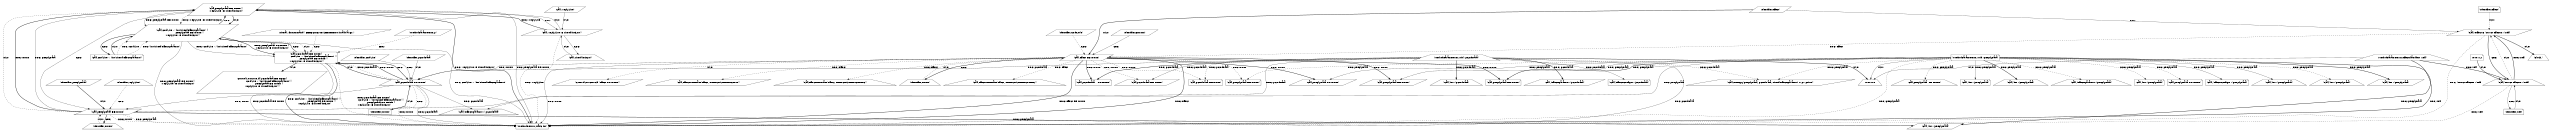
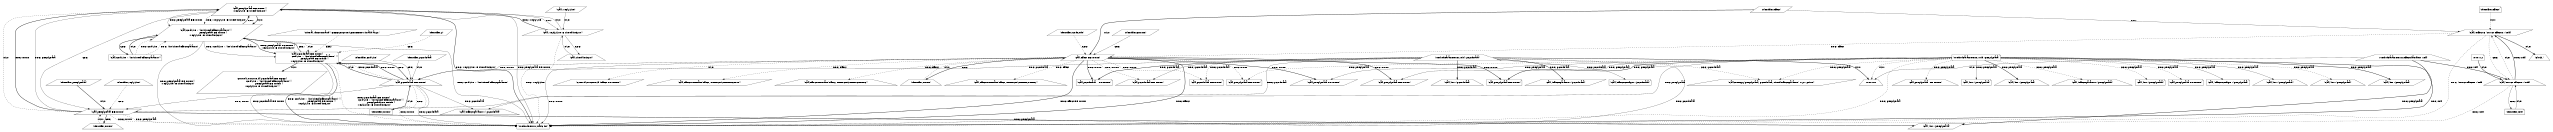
node "(MethodParameterIn,p)": label "(MethodParameterIn,p)" -> "(Identifier,p)"
edge "(Call,*effect = (struct effect_s *)self)" -> "(Call,(struct effect_s *)self)": style bold -> dashed
edge "(MethodParameterIn,void *pReplyData)" -> "1000100": style solid -> dashed
